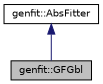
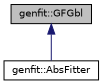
edge "genfit::GFGbl" -> "genfit::AbsFitter": reversed
